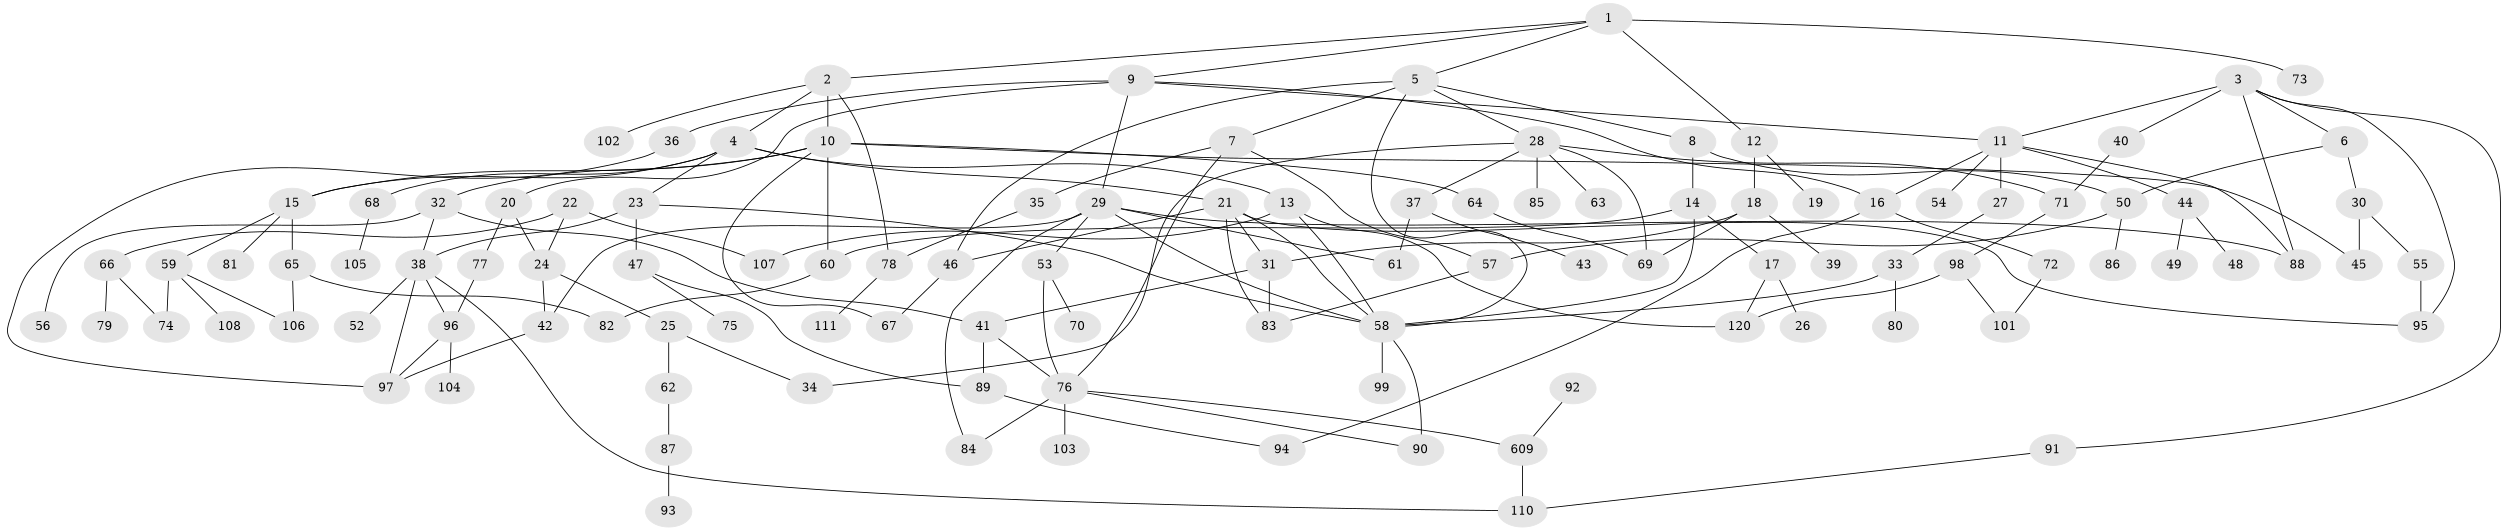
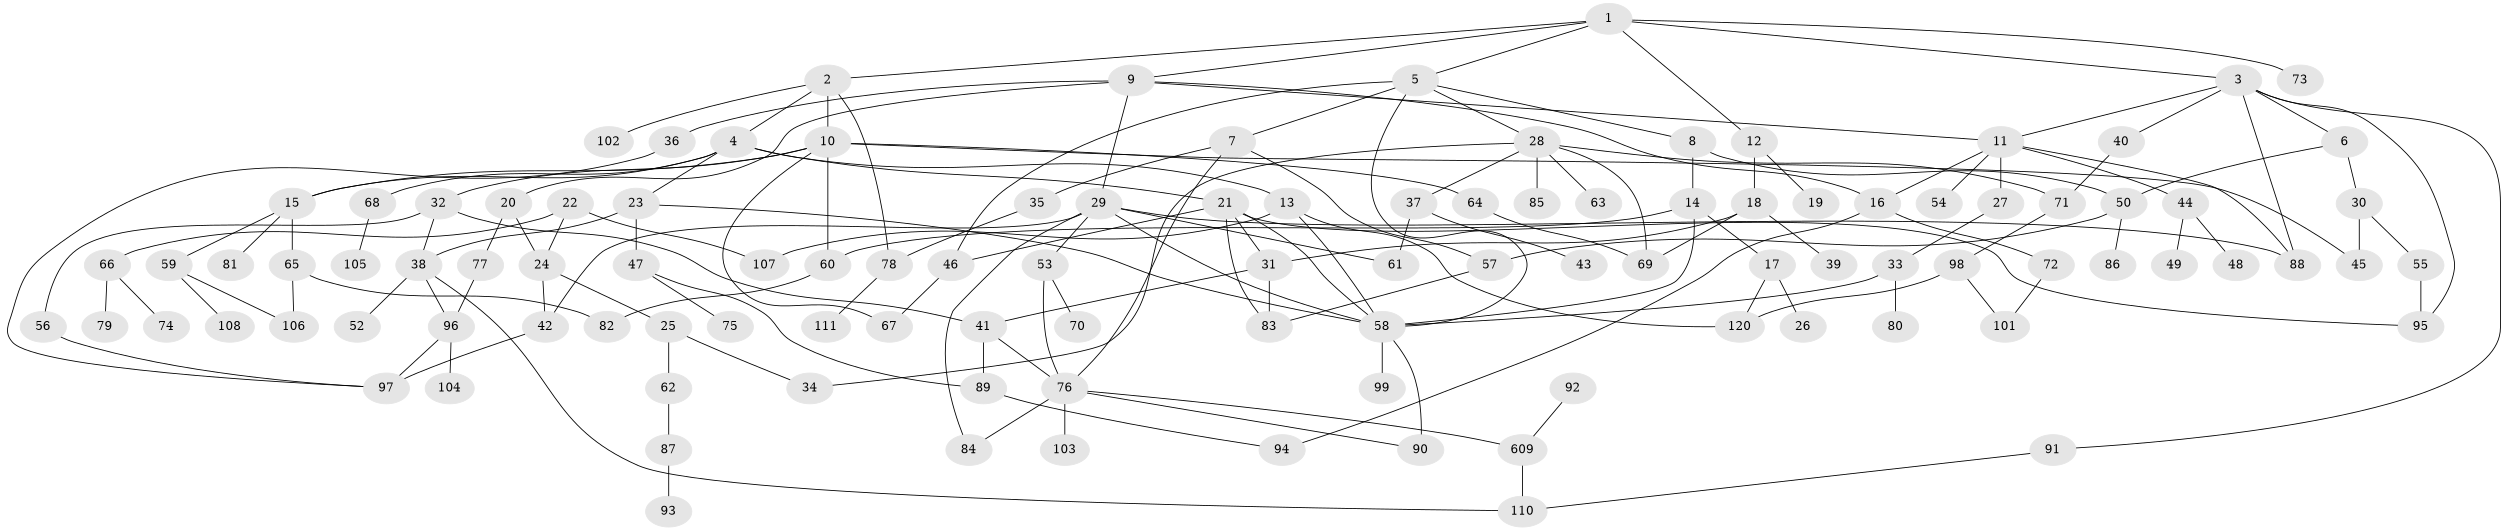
edge "1" -- "3": added
edge "59" -- "74": removed
edge "38" -- "97": now "56" -- "97"
